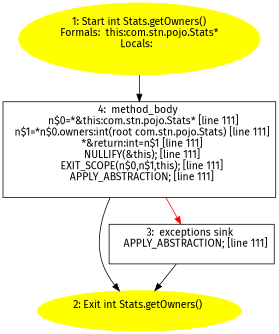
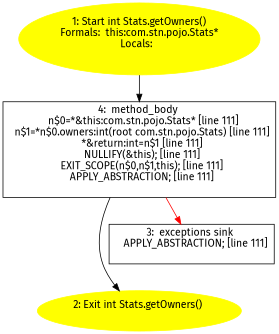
edge "3:  exceptions sink APPLY_ABSTRACTION; [line 111]" -> "2: Exit int Stats.getOwners()": removed
